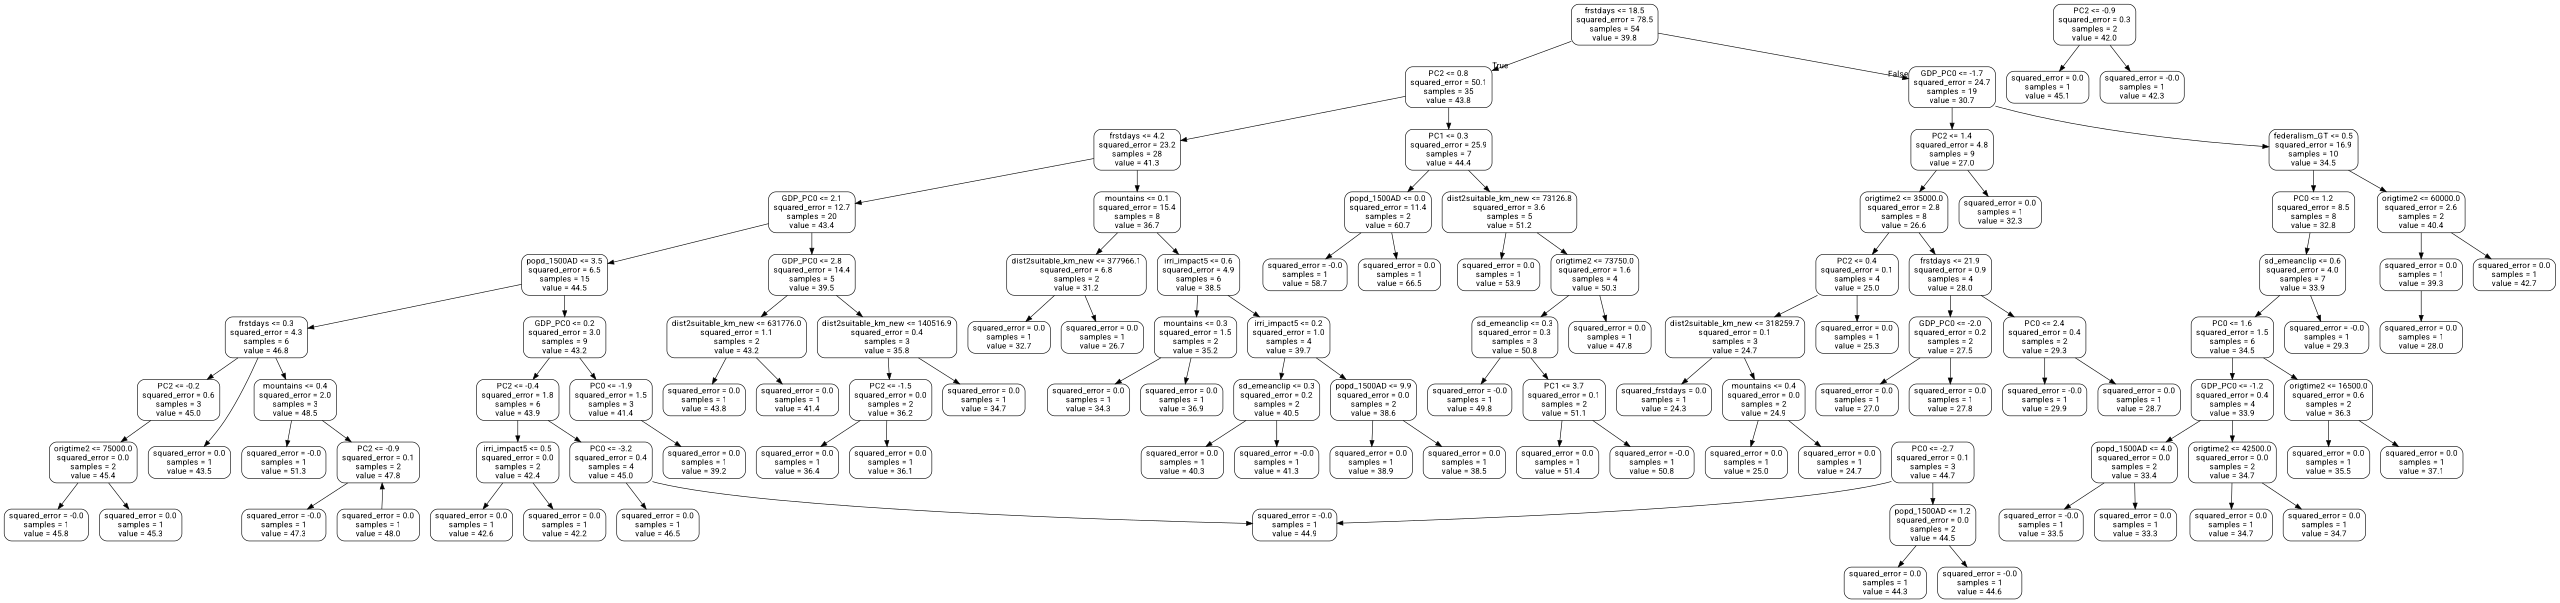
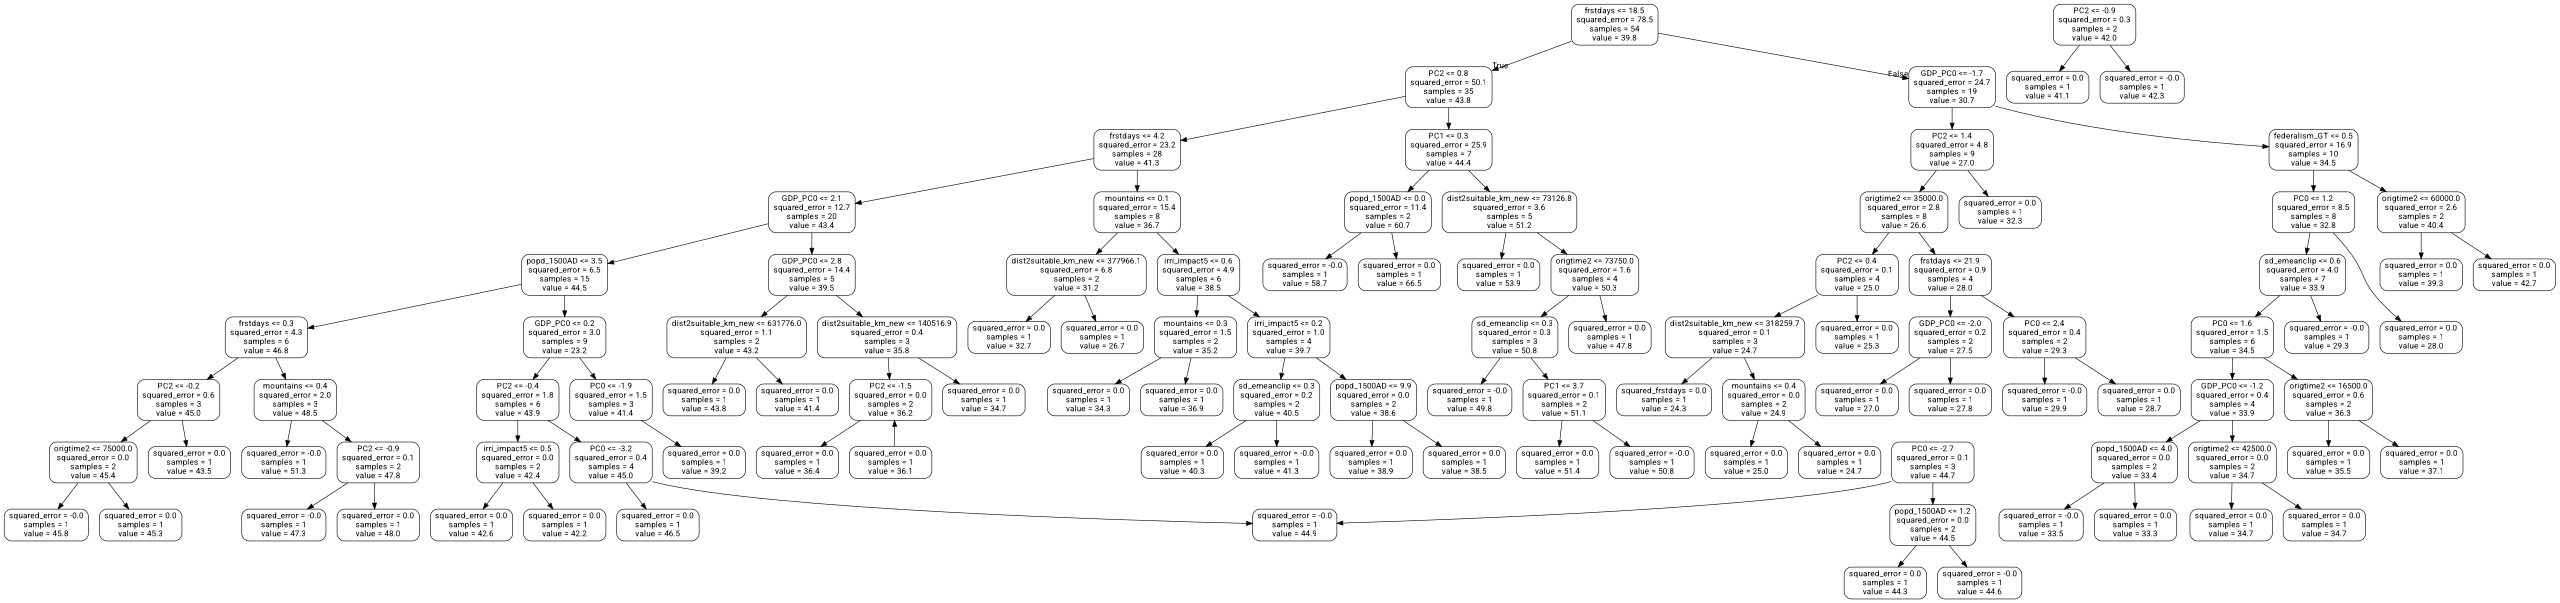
node "squared_error = 0.0 samples = 1 value = 45.1": label "squared_error = 0.0 samples = 1 value = 45.1" -> "squared_error = 0.0 samples = 1 value = 41.1"
edge "squared_error = 0.0 samples = 1 value = 39.3" -> "squared_error = 0.0 samples = 1 value = 28.0": now "PC0 <= 1.2 squared_error = 8.5 samples = 8 value = 32.8" -> "squared_error = 0.0 samples = 1 value = 28.0"
node "GDP_PC0 <= 0.2 squared_error = 3.0 samples = 9 value = 43.2": label "GDP_PC0 <= 0.2 squared_error = 3.0 samples = 9 value = 43.2" -> "GDP_PC0 <= 0.2 squared_error = 3.0 samples = 9 value = 23.2"
edge "frstdays <= 0.3 squared_error = 4.3 samples = 6 value = 46.8" -> "squared_error = 0.0 samples = 1 value = 43.5": now "PC2 <= -0.2 squared_error = 0.6 samples = 3 value = 45.0" -> "squared_error = 0.0 samples = 1 value = 43.5"
edge "PC2 <= -1.5 squared_error = 0.0 samples = 2 value = 36.2" -> "squared_error = 0.0 samples = 1 value = 36.1": reversed
edge "squared_error = 0.0 samples = 1 value = 48.0" -> "PC2 <= -0.9 squared_error = 0.1 samples = 2 value = 47.8": reversed
